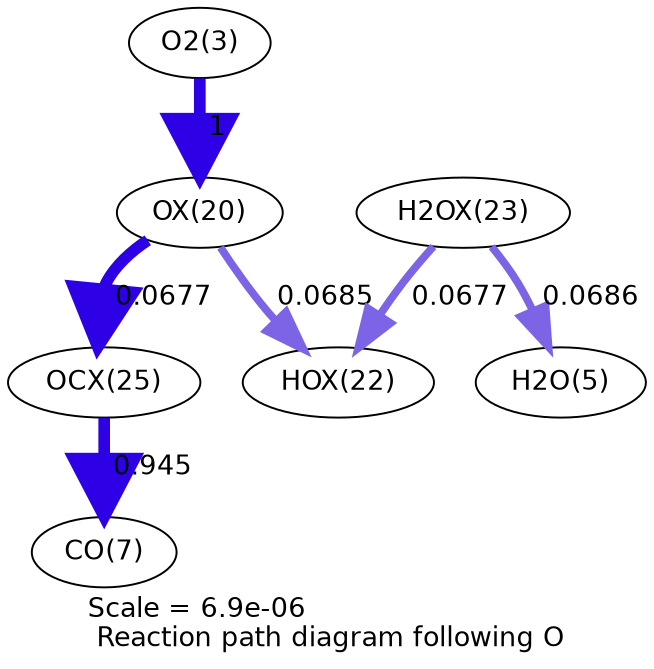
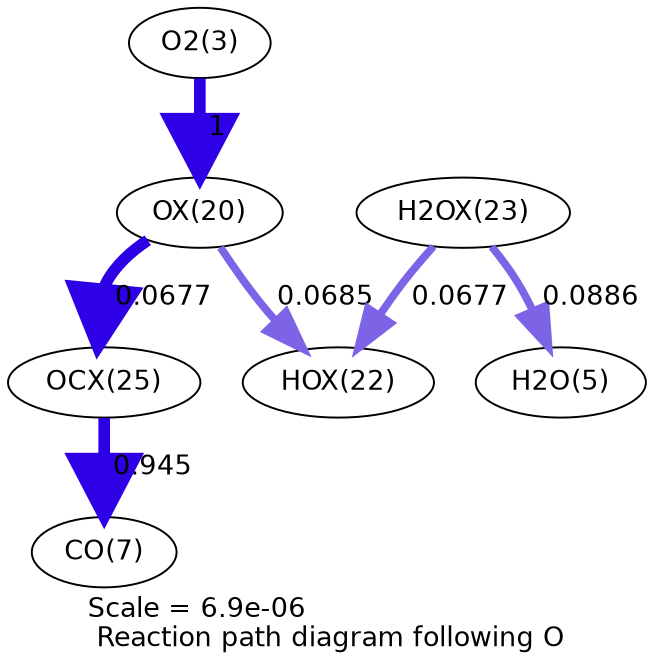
edge "H2OX(23)" -> "H2O(5)": label " 0.0686" -> " 0.0886"
